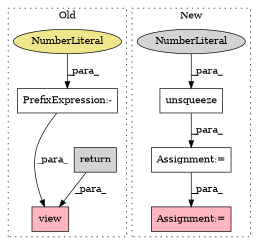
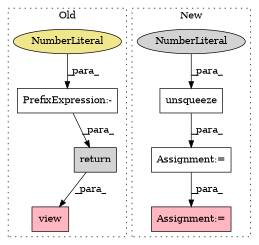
edge "PrefixExpression:-" -> "view": now "PrefixExpression:-" -> "return"
